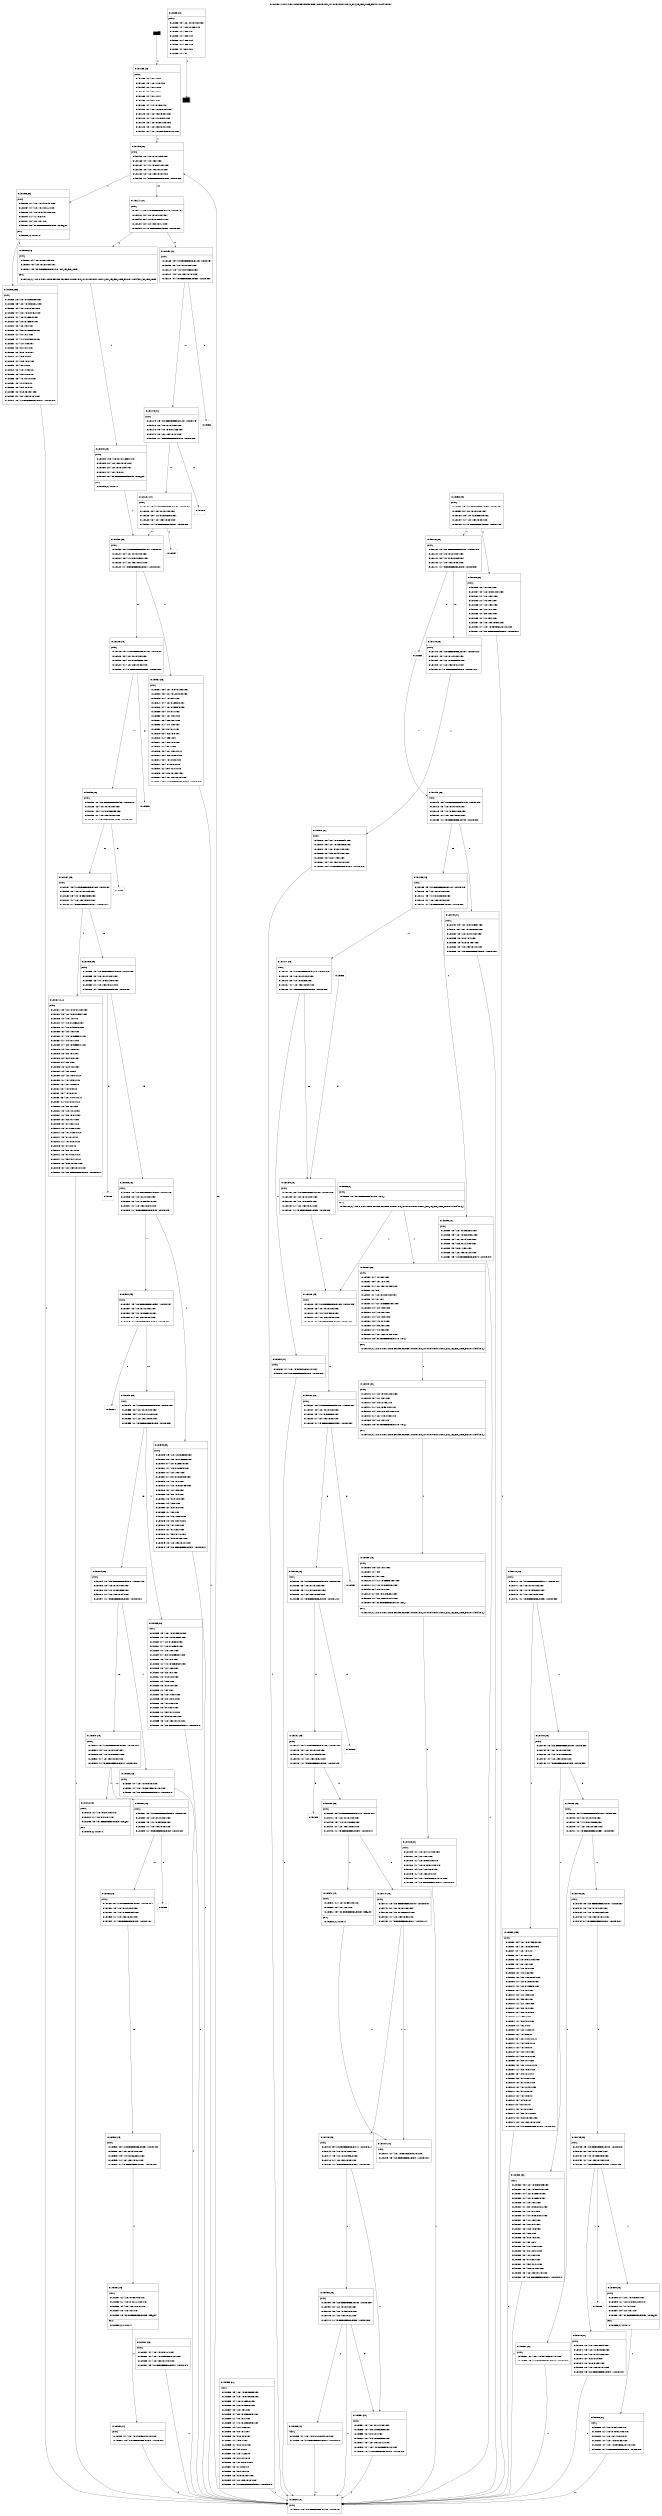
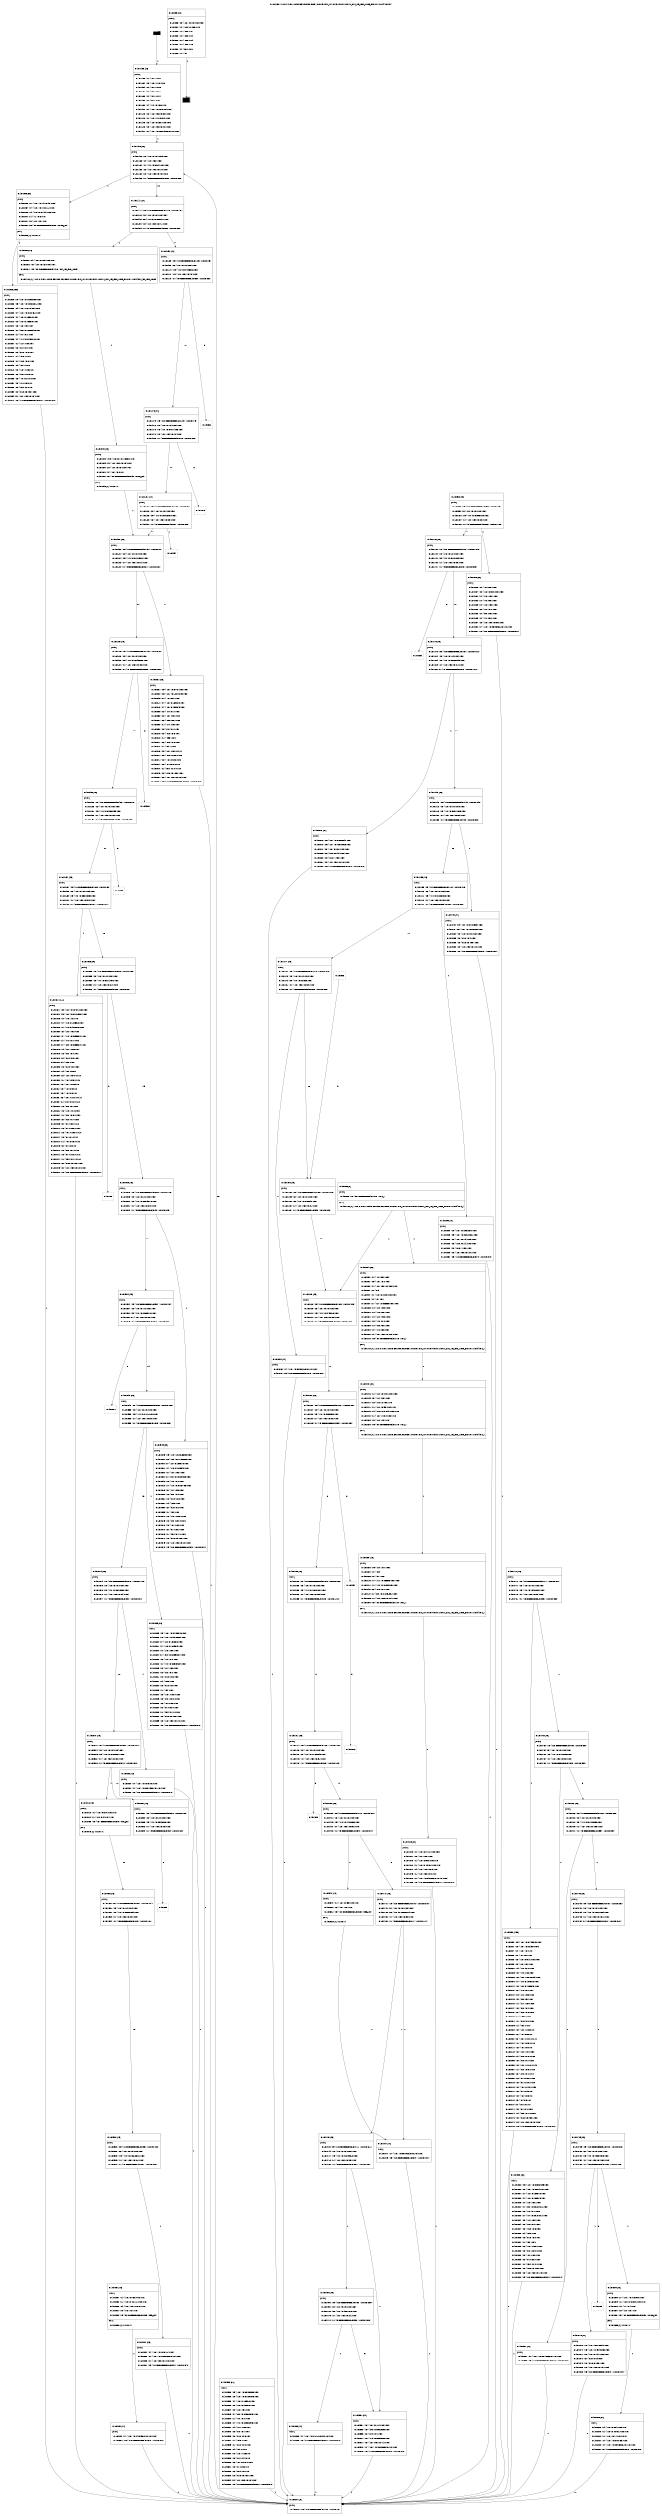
edge "0x40193f" -> "0x401645 [25]": now "0x40162c [25]" -> "0x401645 [25]"
edge "0x4016db [25]" -> "0x401813": now "0x401fe1" -> "0x401813"
edge "0x401596 [25]" -> "0x4015af [25]": now "0x40194b [13]" -> "0x4015af [25]"
edge "0x4015c8 [25]" -> "0x401de6 [20]": now "0x4015c8 [25]" -> "0x401db2 [25]"
edge "0x401758 [25]" -> "0x40207d [5]": now "0x401a67 [12]" -> "0x40207d [5]"
